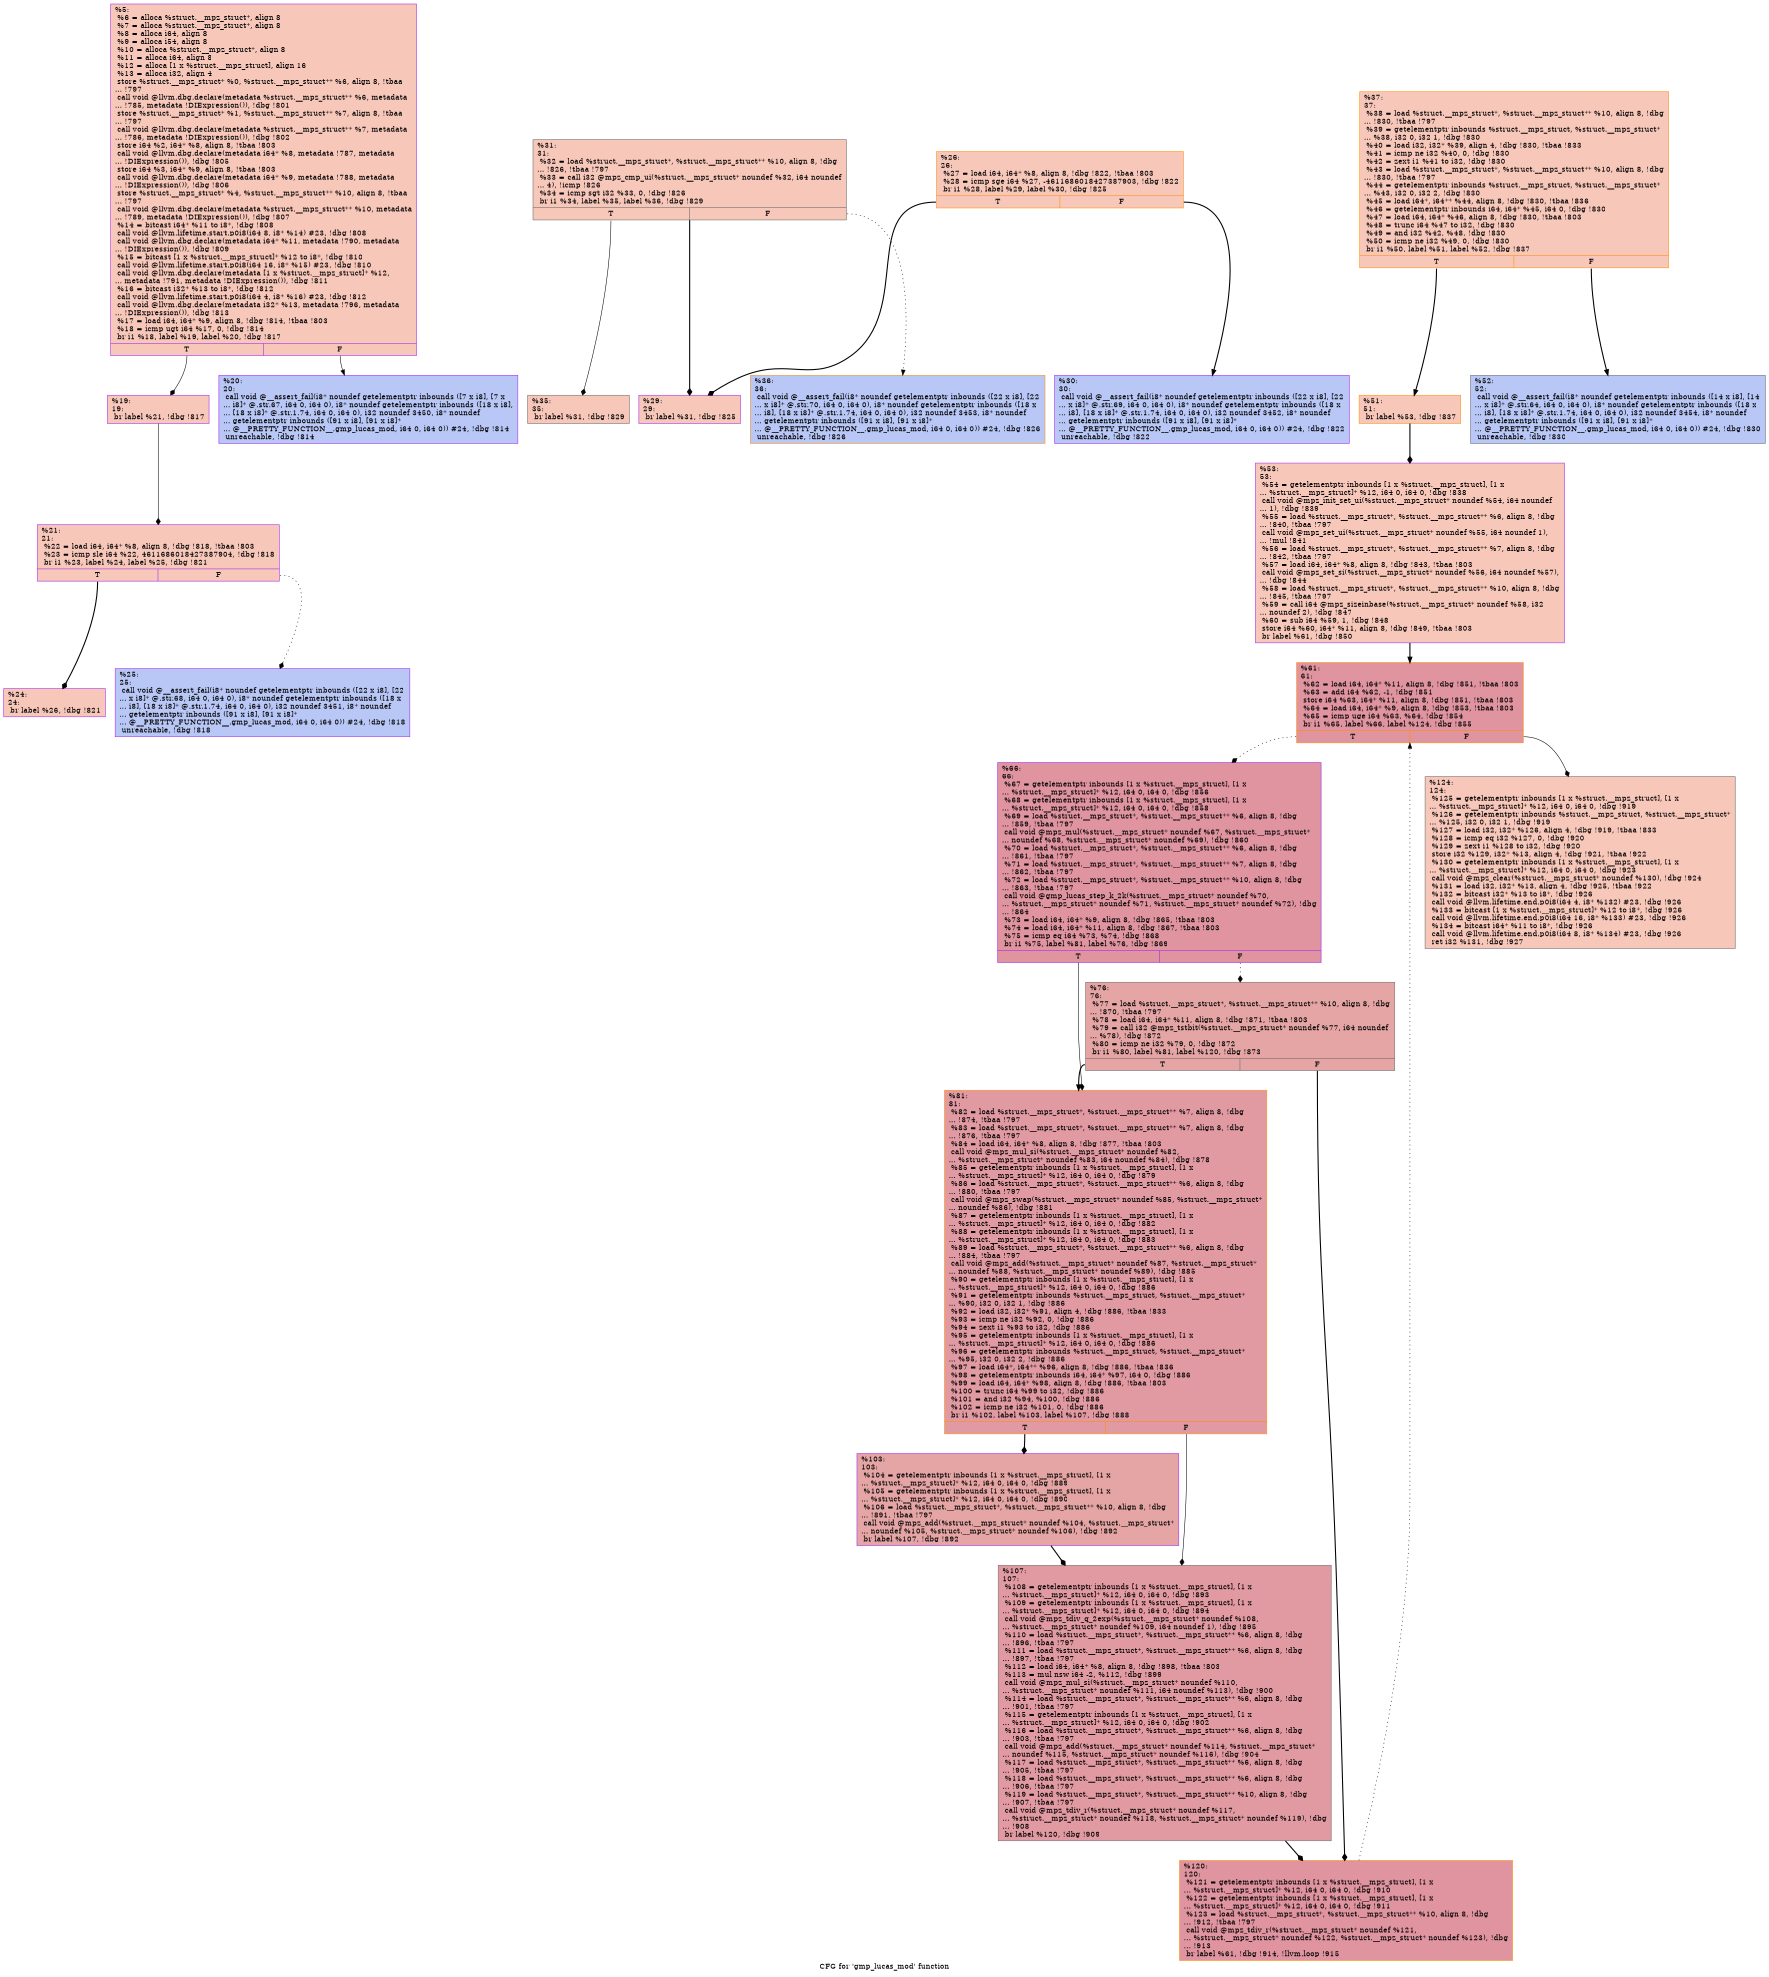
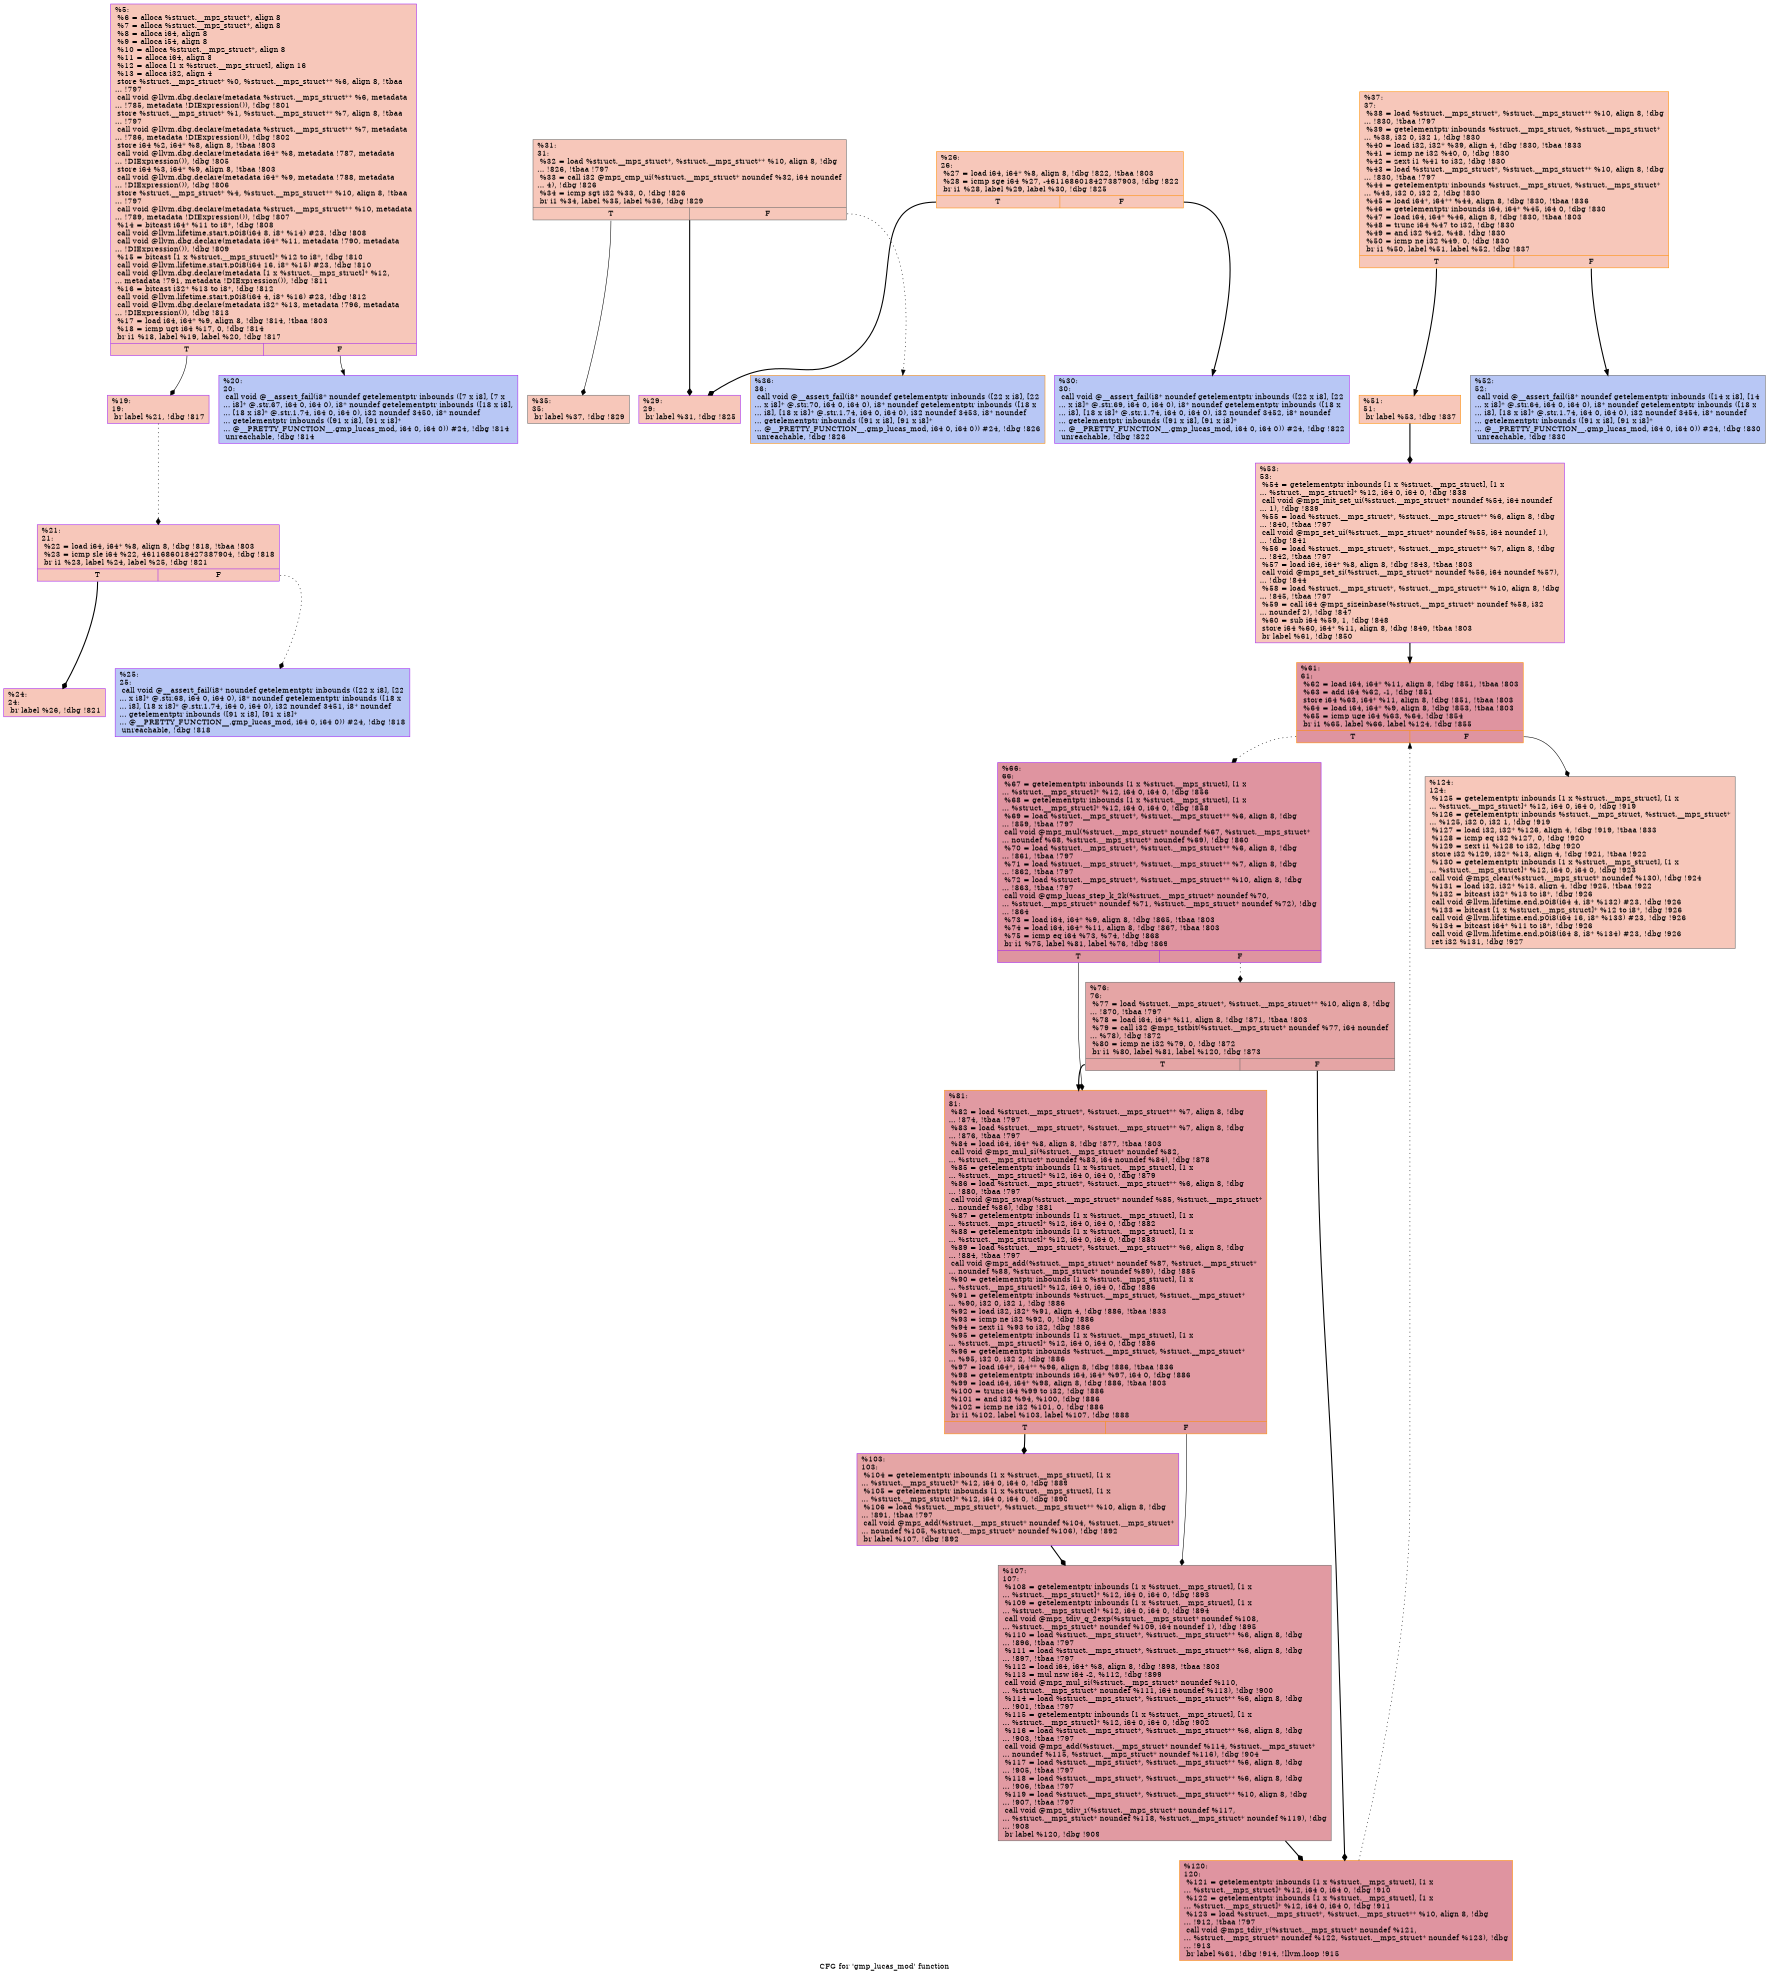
node "%31:": text "... 4), !icmp !826" -> "... 4), !dbg !826"
node "%35:": text "br label %31, !dbg !829" -> "br label %37, !dbg !829"
edge "%19:" -> "%21:": style solid -> dotted
node "%53:": text "... !mul !841" -> "... !dbg !841"
